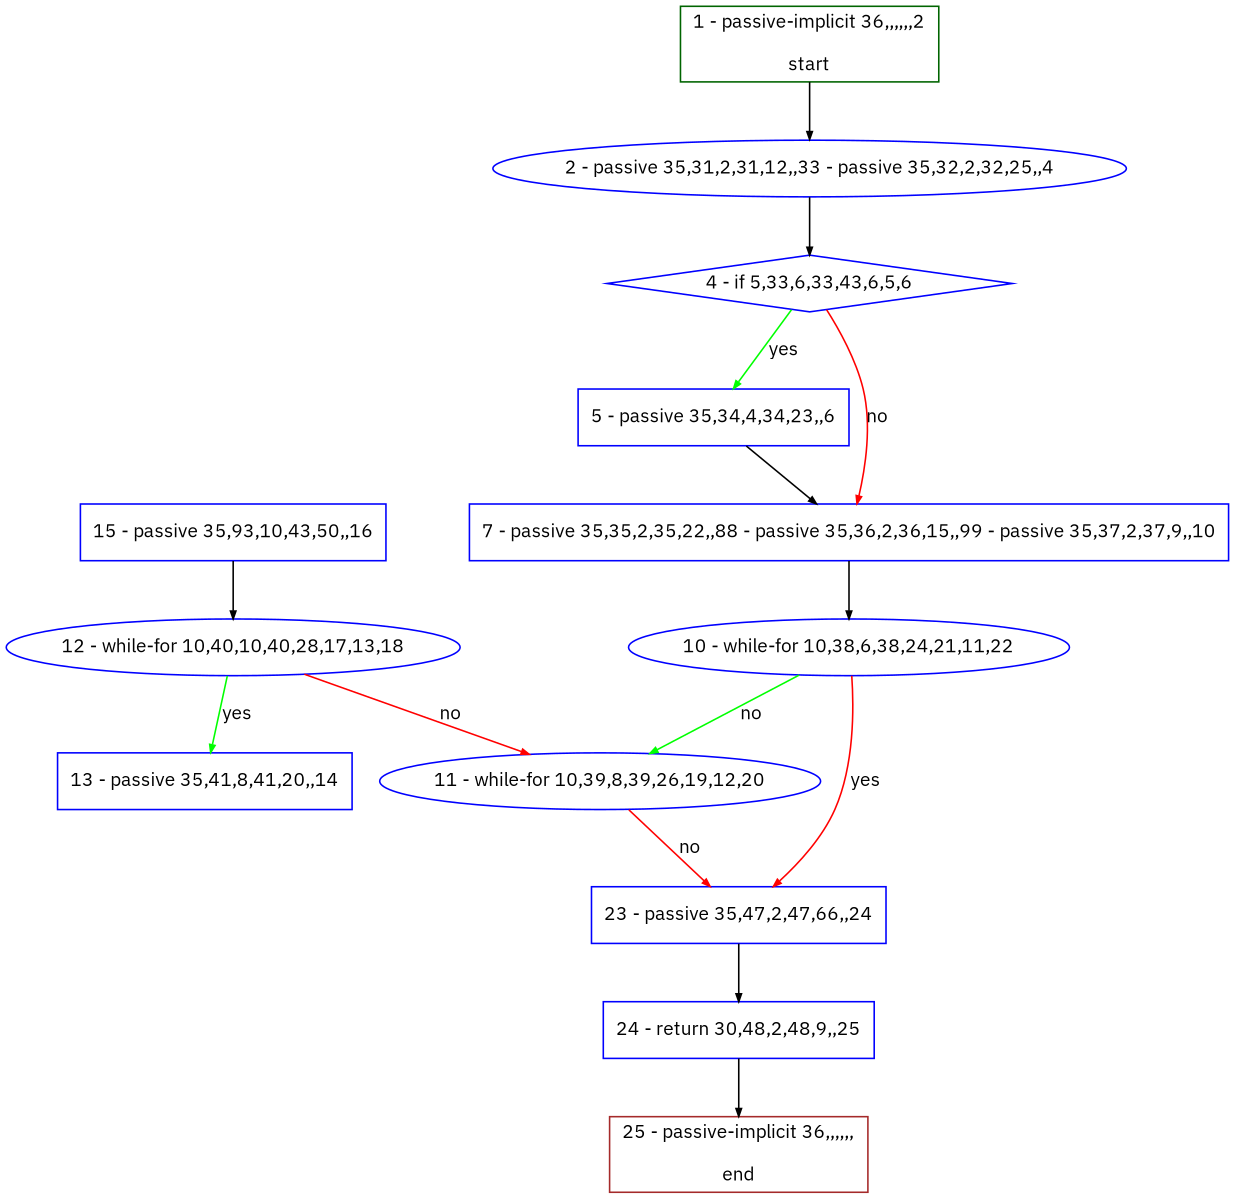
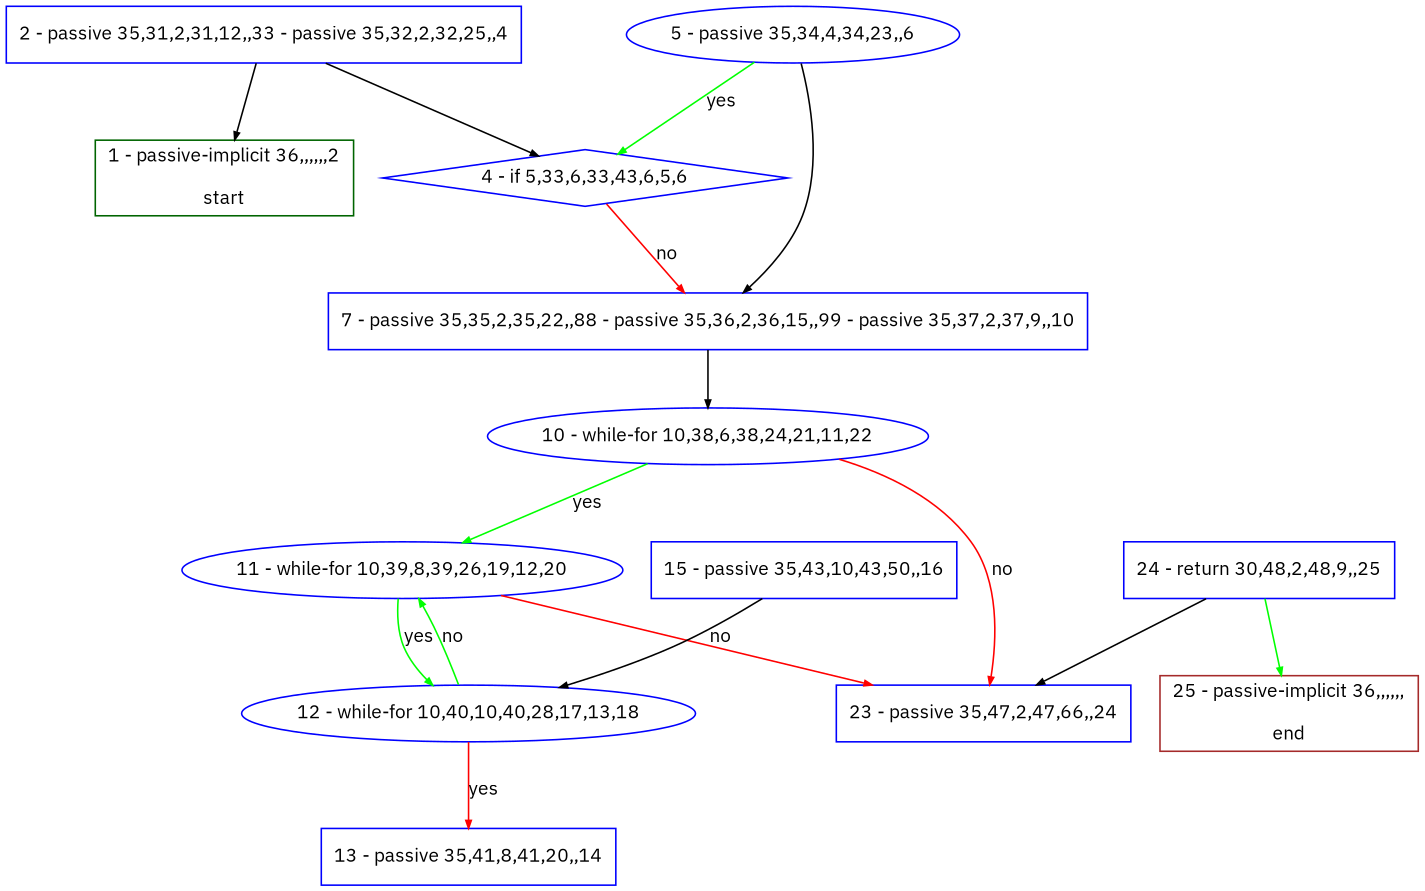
edge "1 - passive-implicit 36,,,,,,2 start" -> "2 - passive 35,31,2,31,12,,33 - passive 35,32,2,32,25,,4": reversed
node "2 - passive 35,31,2,31,12,,33 - passive 35,32,2,32,25,,4": shape ellipse -> box
edge "4 - if 5,33,6,33,43,6,5,6" -> "5 - passive 35,34,4,34,23,,6": reversed
node "5 - passive 35,34,4,34,23,,6": shape box -> ellipse
node "15 - passive 35,93,10,43,50,,16": label "15 - passive 35,93,10,43,50,,16" -> "15 - passive 35,43,10,43,50,,16"
edge "11 - while-for 10,39,8,39,26,19,12,20" -> "12 - while-for 10,40,10,40,28,17,13,18": added, label "yes"
edge "12 - while-for 10,40,10,40,28,17,13,18" -> "13 - passive 35,41,8,41,20,,14": color #00ff00 -> #ff0000
edge "12 - while-for 10,40,10,40,28,17,13,18" -> "11 - while-for 10,39,8,39,26,19,12,20": color #ff0000 -> #00ff00
edge "10 - while-for 10,38,6,38,24,21,11,22" -> "11 - while-for 10,39,8,39,26,19,12,20": label "no" -> "yes"
edge "10 - while-for 10,38,6,38,24,21,11,22" -> "23 - passive 35,47,2,47,66,,24": label "yes" -> "no"
edge "23 - passive 35,47,2,47,66,,24" -> "24 - return 30,48,2,48,9,,25": reversed
edge "24 - return 30,48,2,48,9,,25" -> "25 - passive-implicit 36,,,,,, end": color #000000 -> #00ff00
